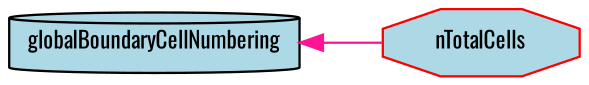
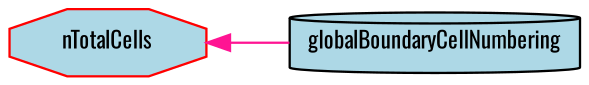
edge "nTotalCells" -> "globalBoundaryCellNumbering": reversed
